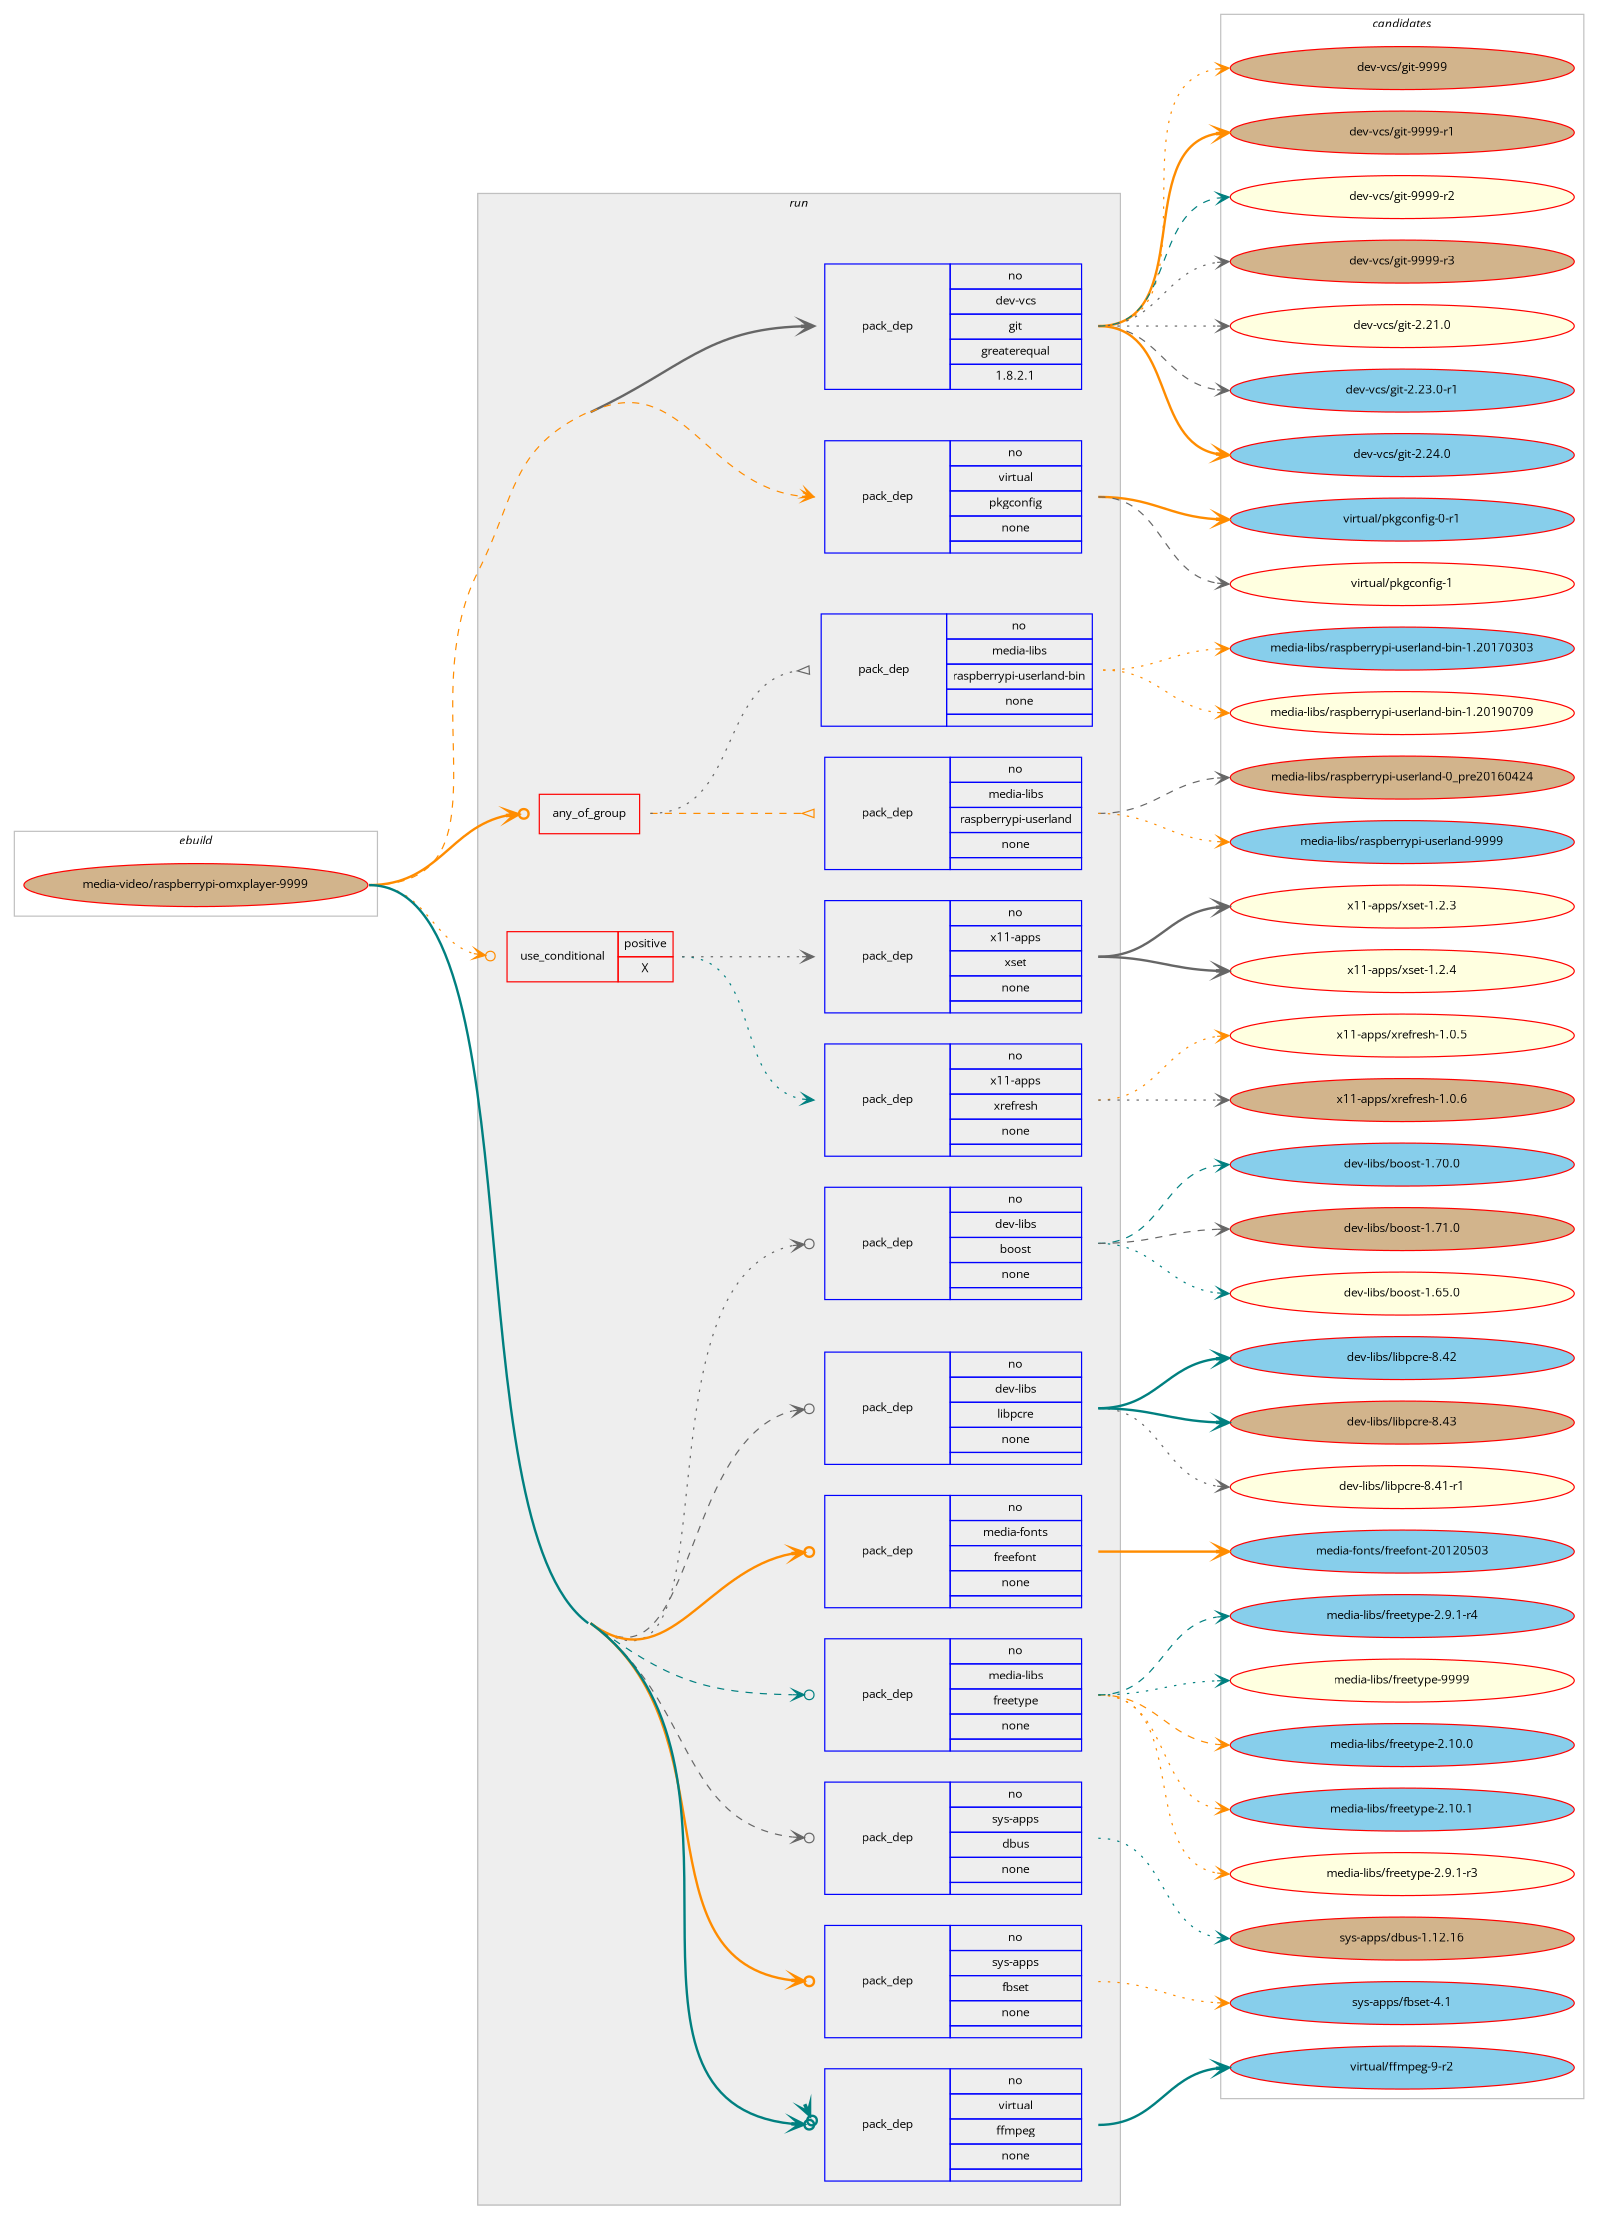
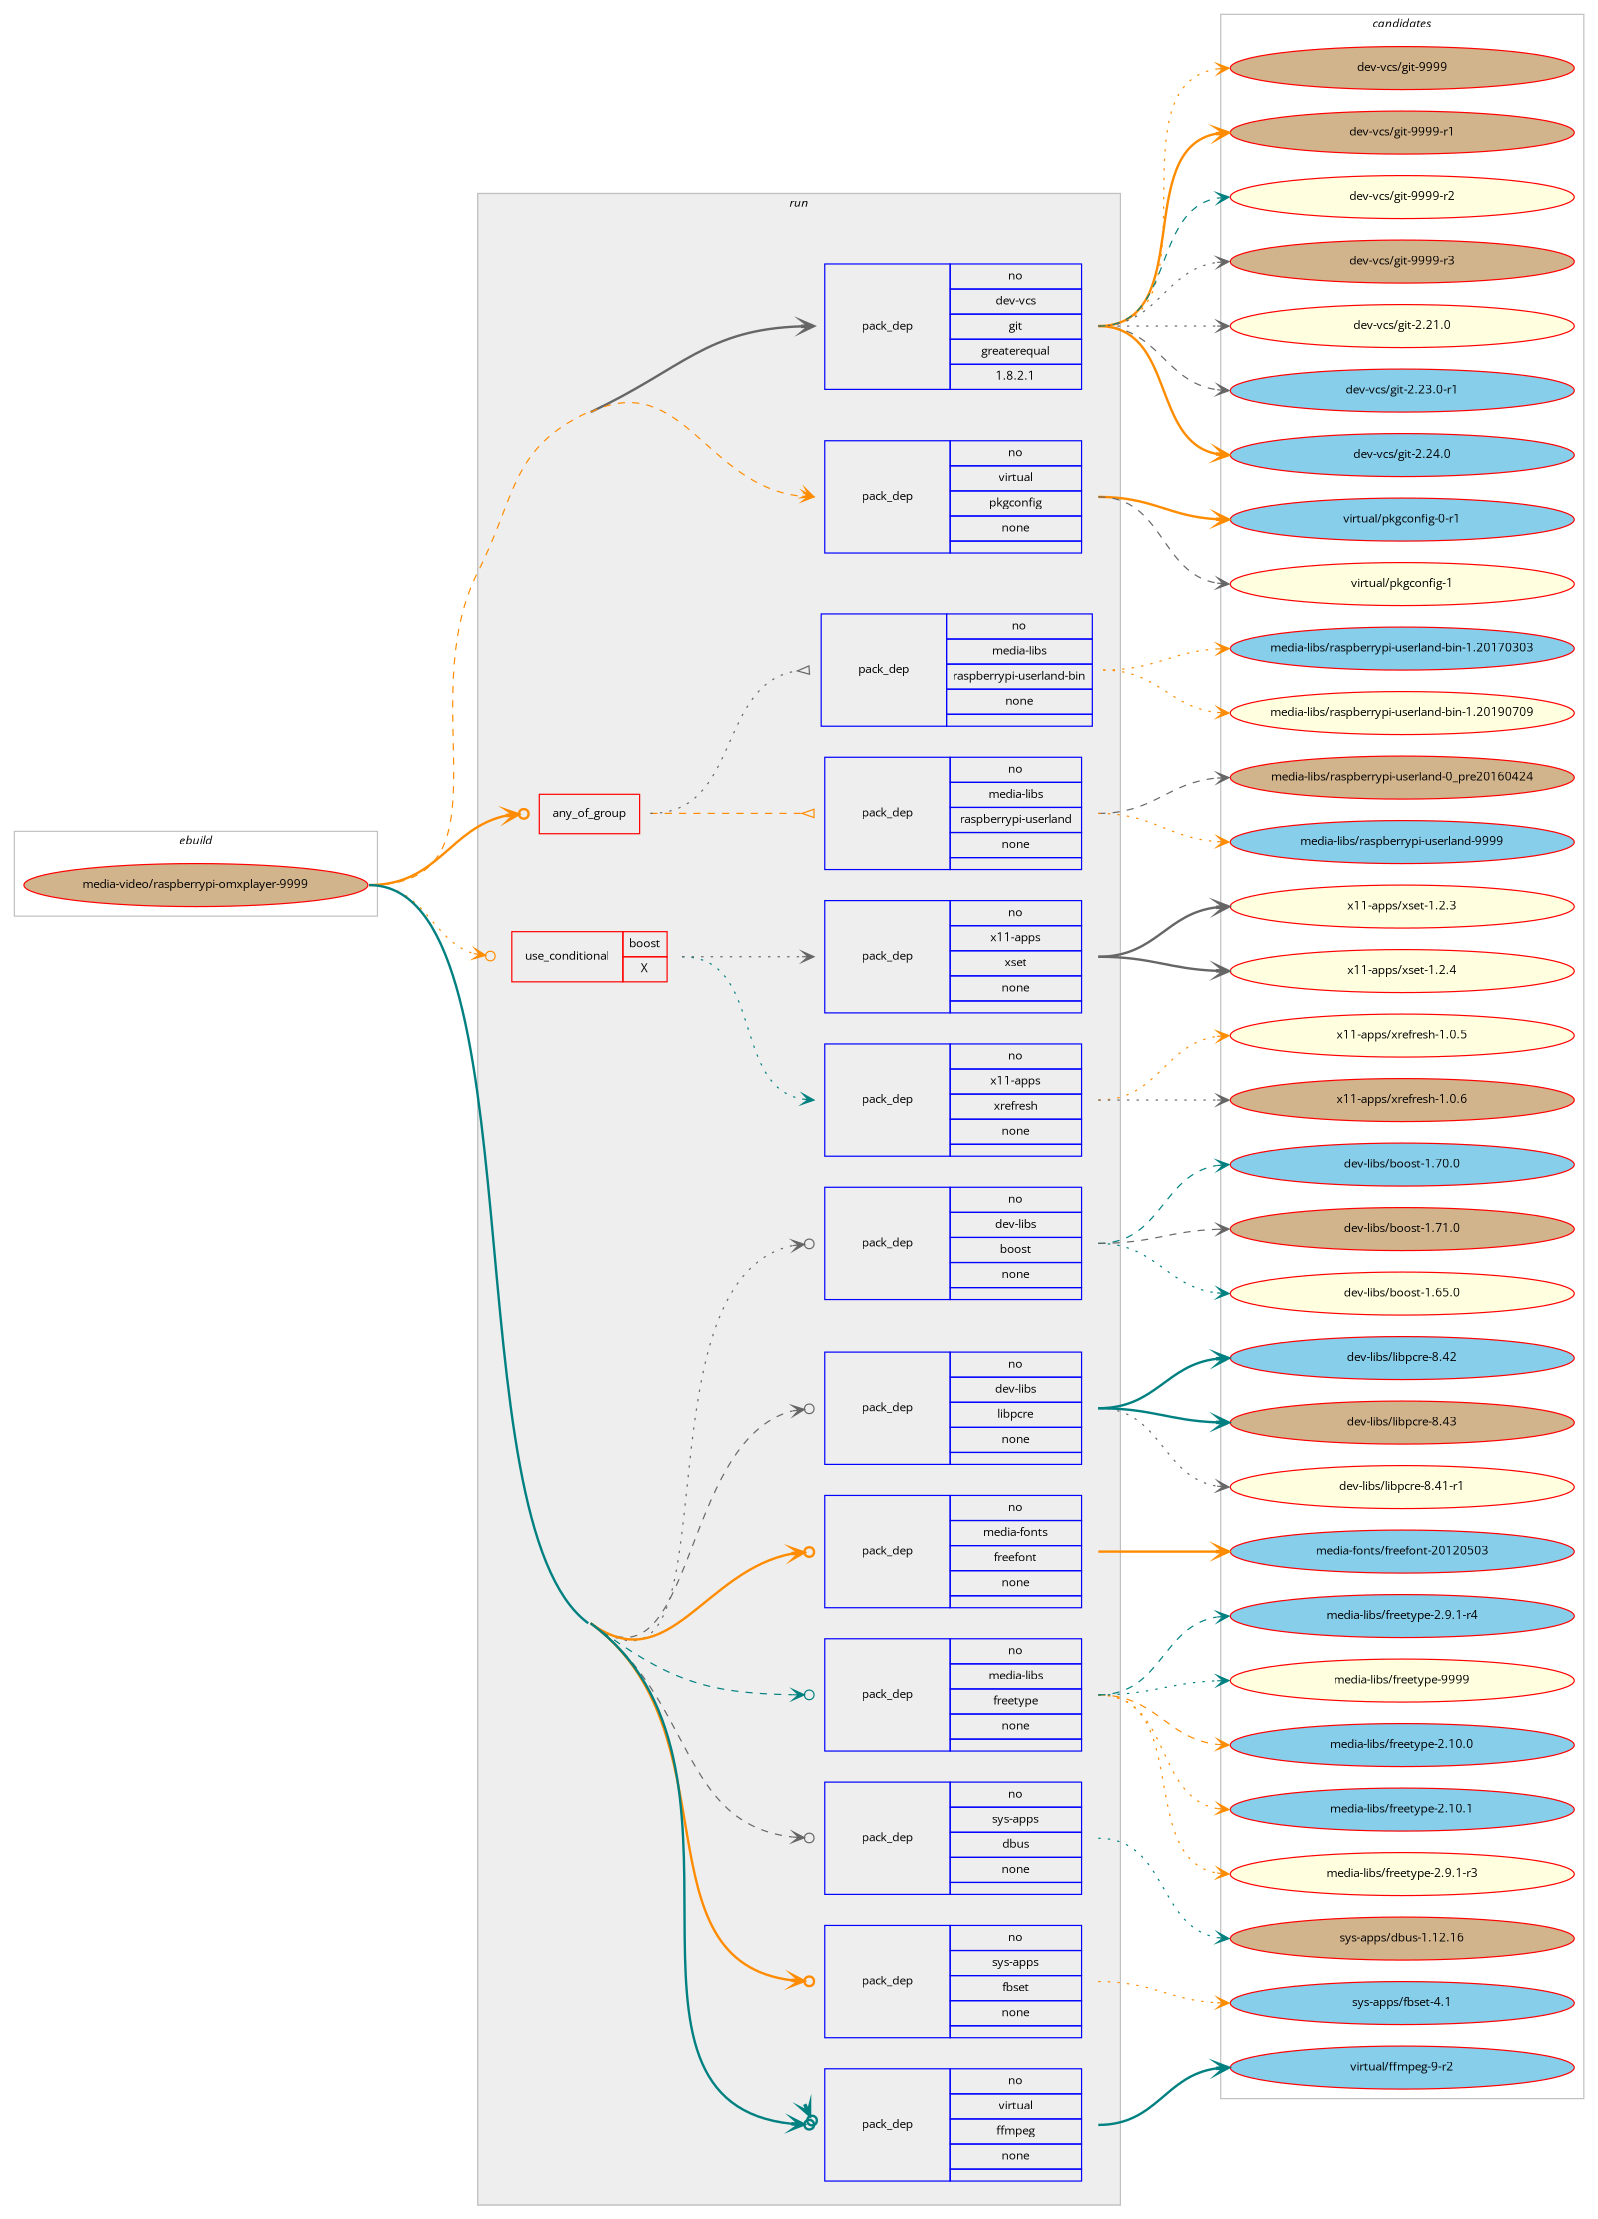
node "use_conditional": text "positive" -> "boost"
